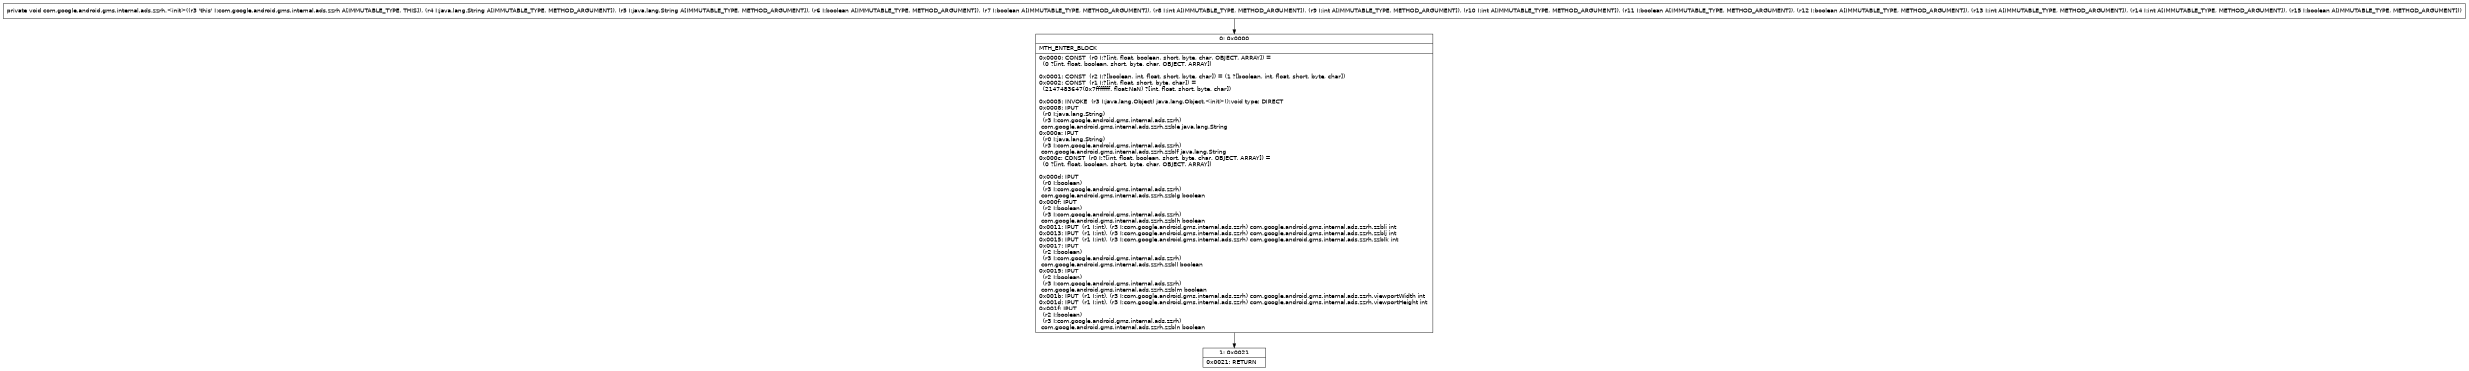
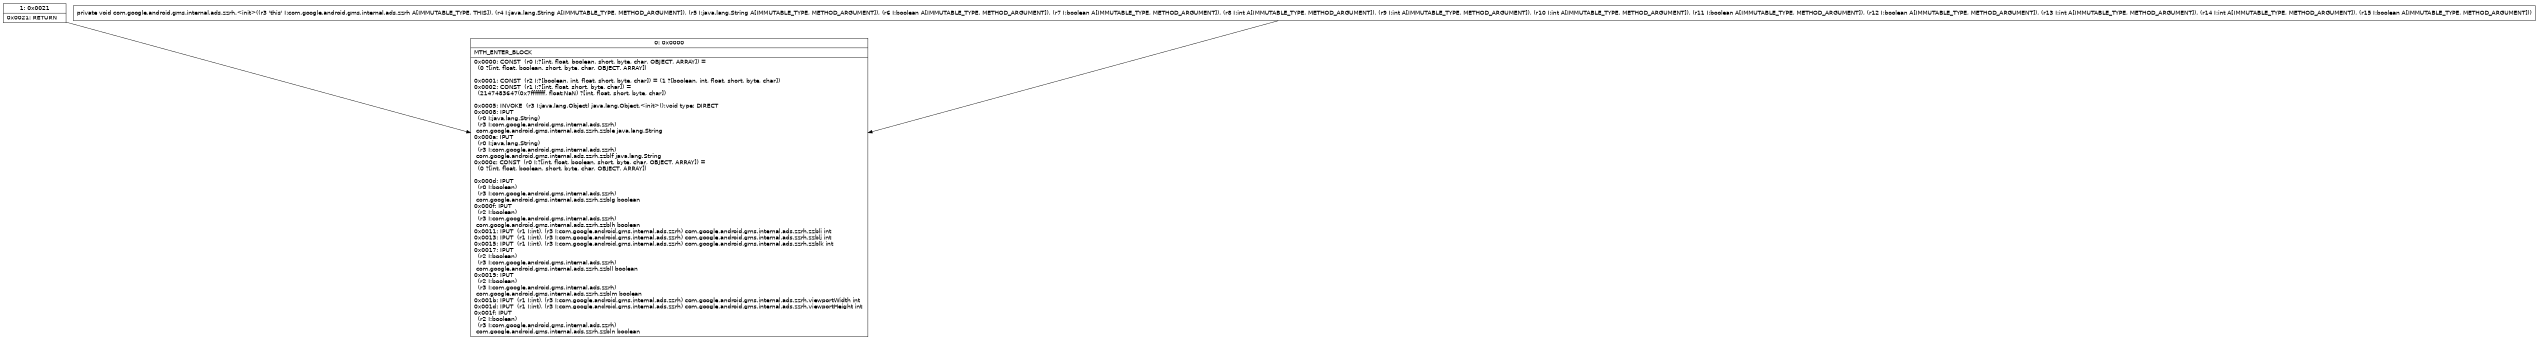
edge "0: 0x0000" -> "1: 0x0021": reversed
